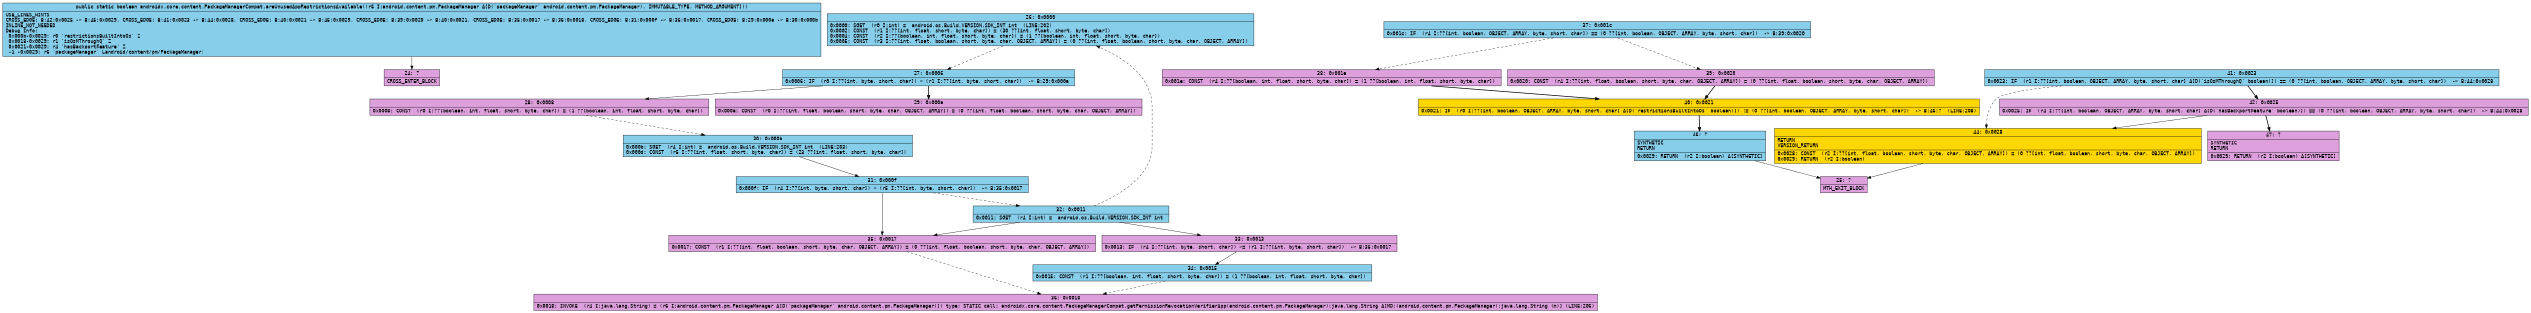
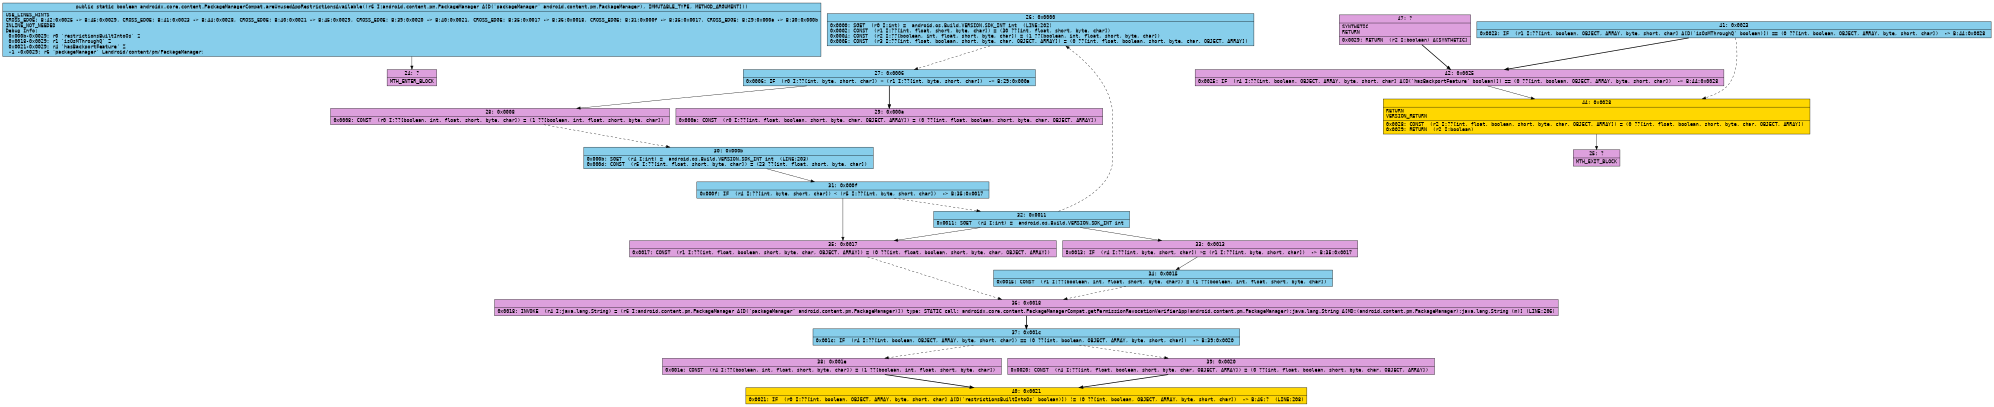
node "24: ?": text "CROSS_ENTER_BLOCK" -> "MTH_ENTER_BLOCK"
edge "42: 0x0025" -> "47: ?": reversed
node "46: ?": removed
edge "36: 0x0018" -> "37: 0x001c": added
